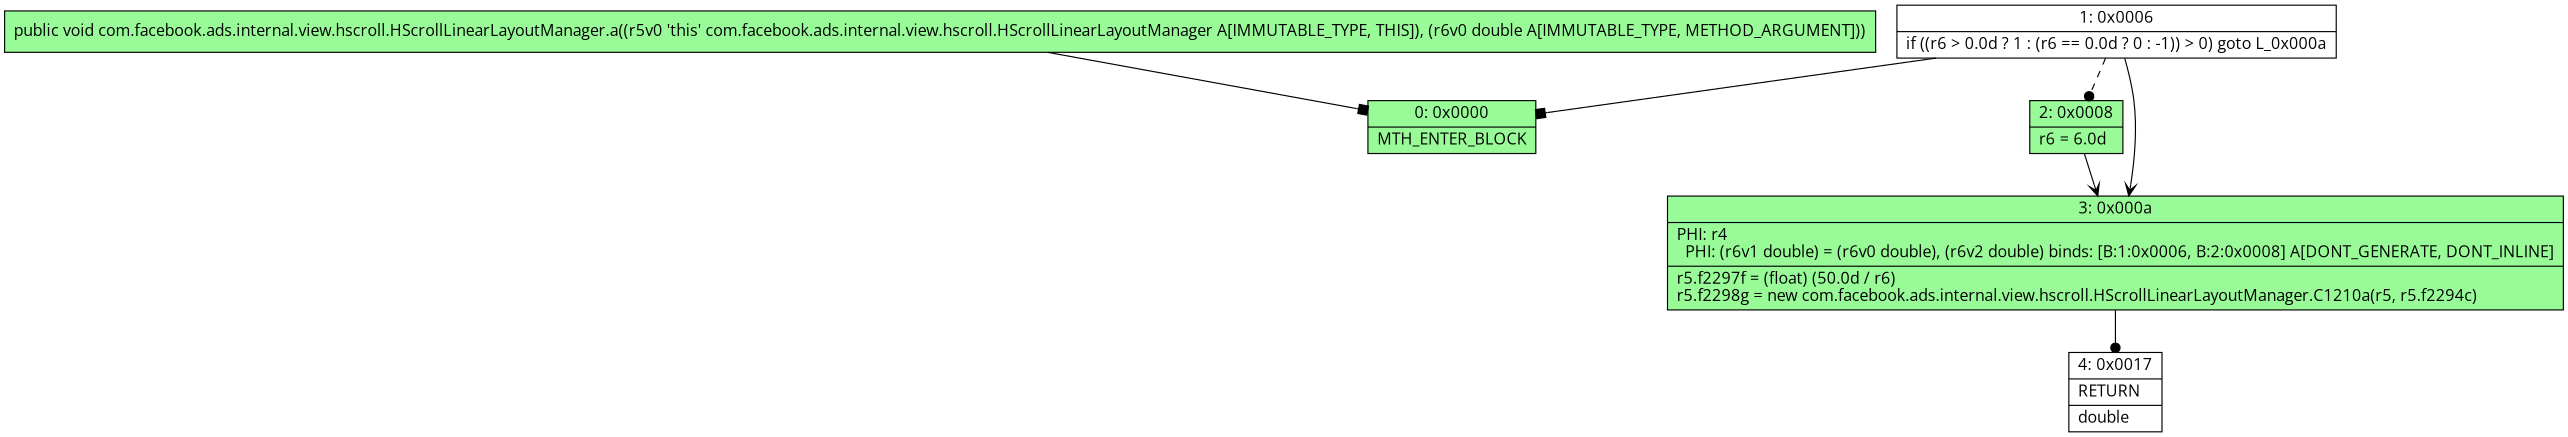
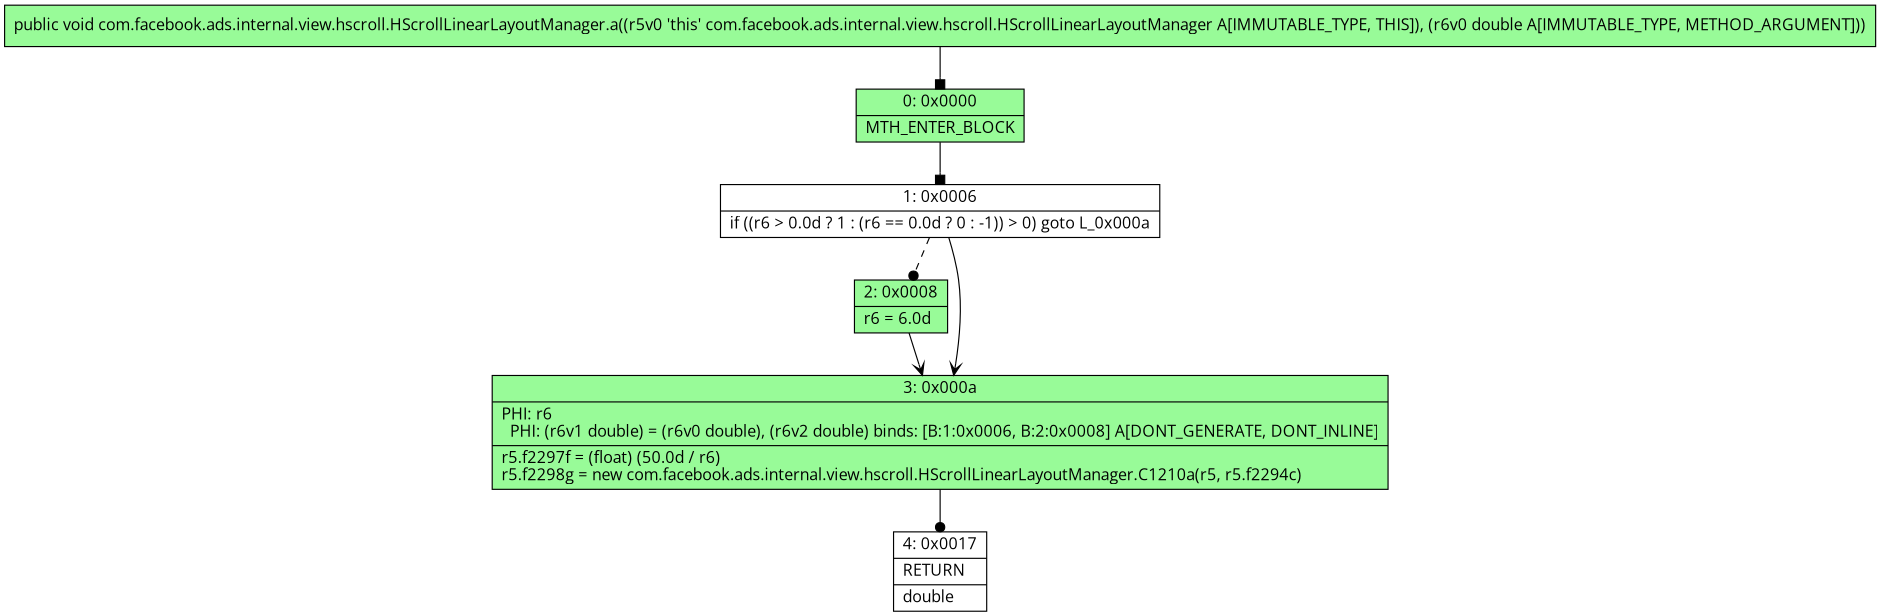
edge "1: 0x0006" -> "0: 0x0000": reversed
node "3: 0x000a": text "PHI: r4" -> "PHI: r6"
